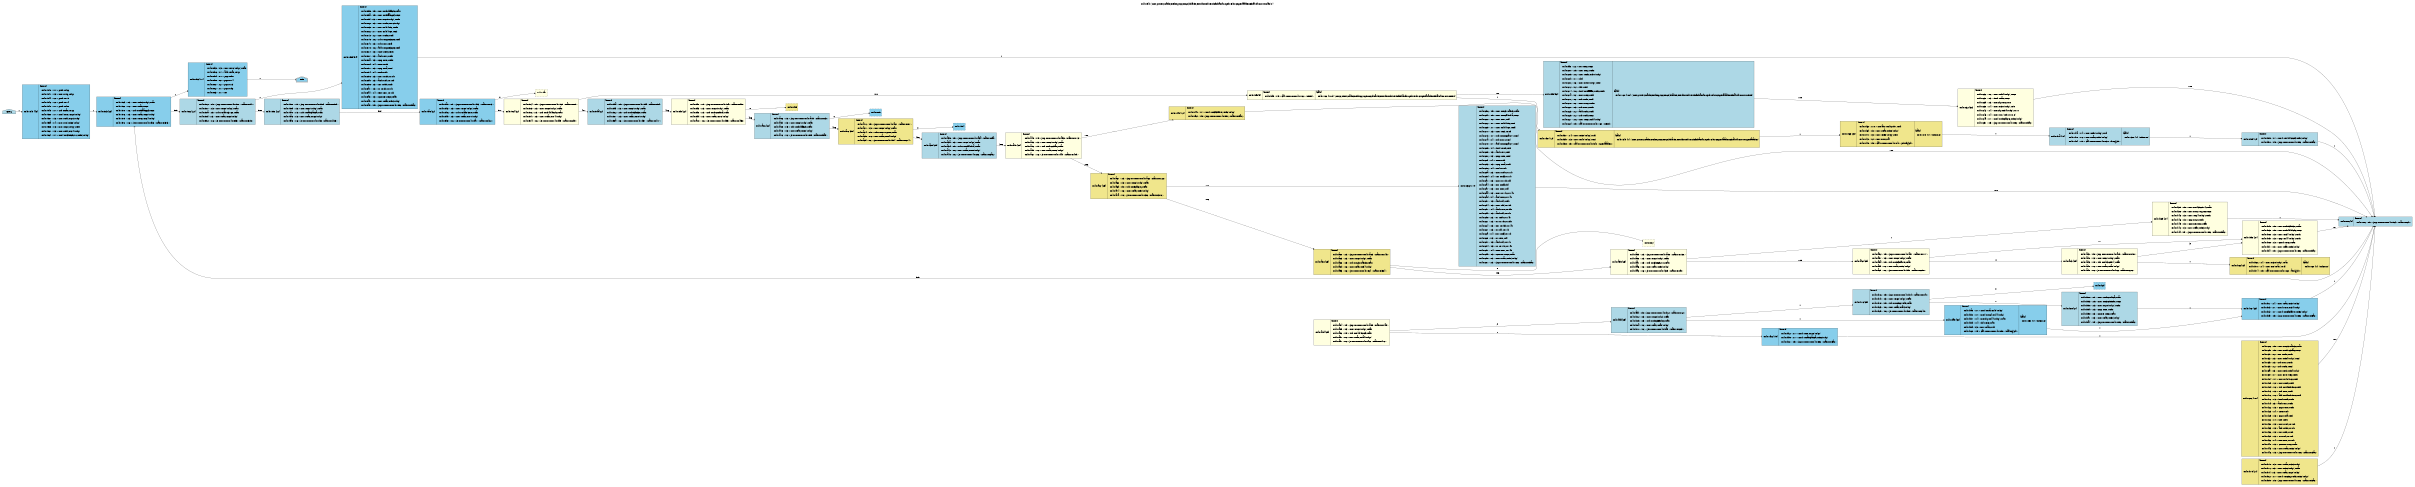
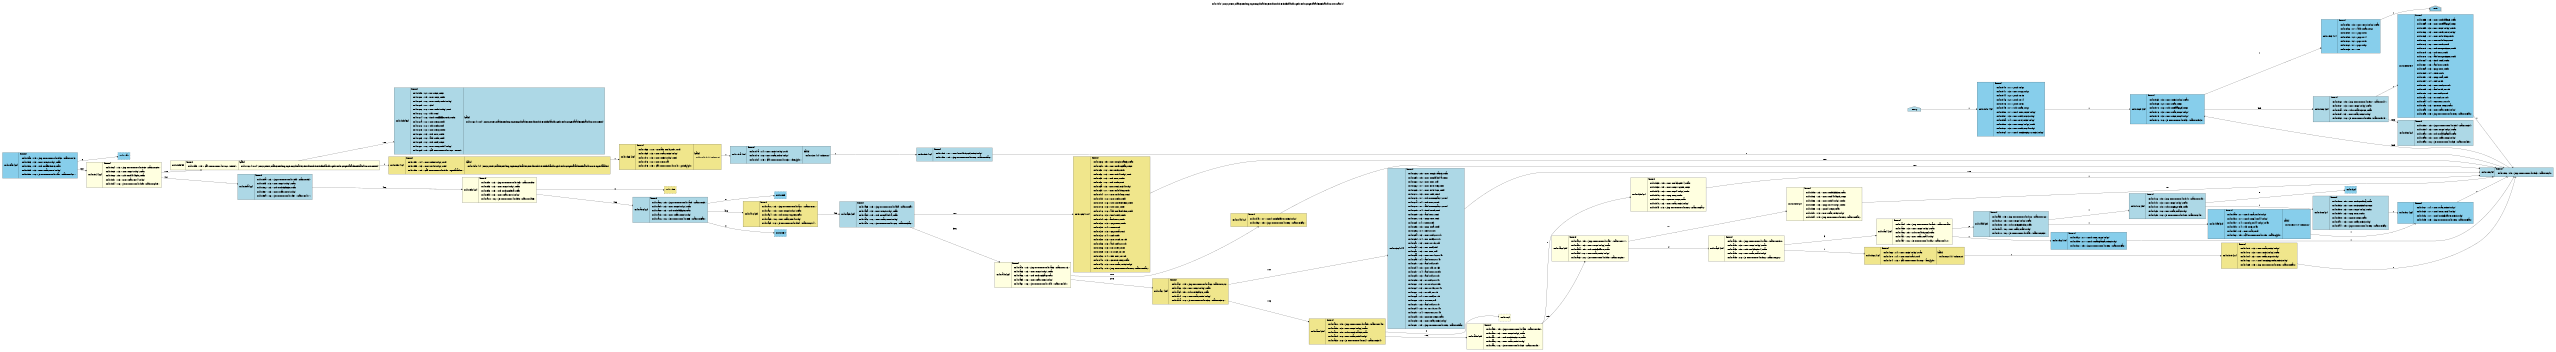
node "0x401da1": fillcolor lightyellow -> skyblue
node "0x401c32 [36]": removed
edge "0x401998 [22]" -> "0x4019ae [22]": removed, label "507"
edge "0x401a1c [25]" -> "0x401b54": now "0x401a06 [22]" -> "0x401b54"
edge "0x401a35 [25]" -> "0x401ce6 [101]": added, label "100"
edge "0x401acb [25]" -> "0x401bde [27]": now "0x401acb [25]" -> "0x401ae4 [25]"
edge "0x401b6c [13]" -> "0x401b79 [21]": added, label "1"
